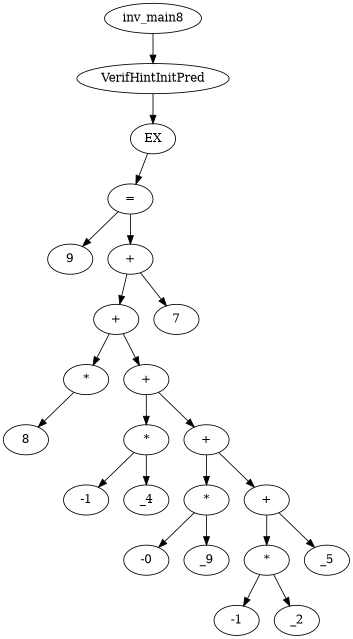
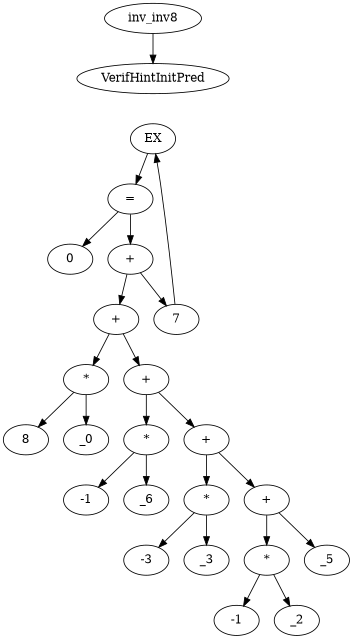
node "inv_main8": label "inv_main8" -> "inv_inv8"
edge "VerifHintInitPred" -> "EX": now "7" -> "EX"
node "9": label "9" -> "0"
node "_0": added
node "_4": label "_4" -> "_6"
node "-0": label "-0" -> "-3"
node "_9": label "_9" -> "_3"
